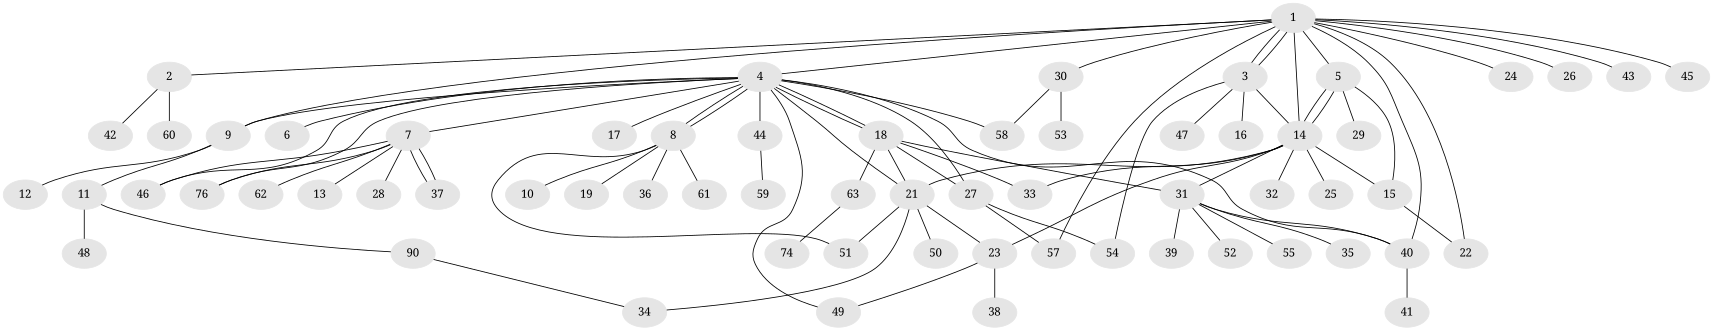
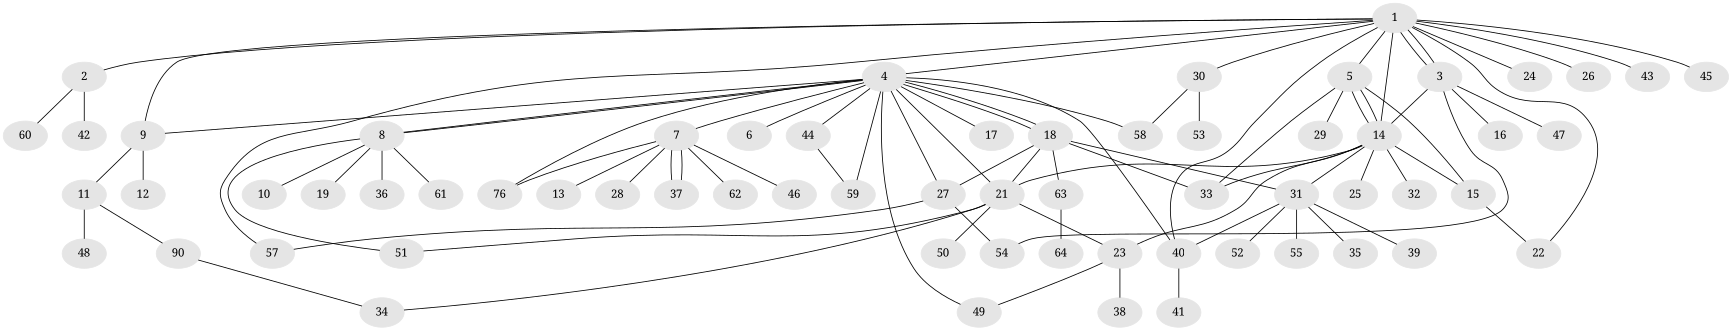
edge "4" -- "46": now "4" -- "59"
edge "5" -- "33": added
node "74": label "74" -> "64"
